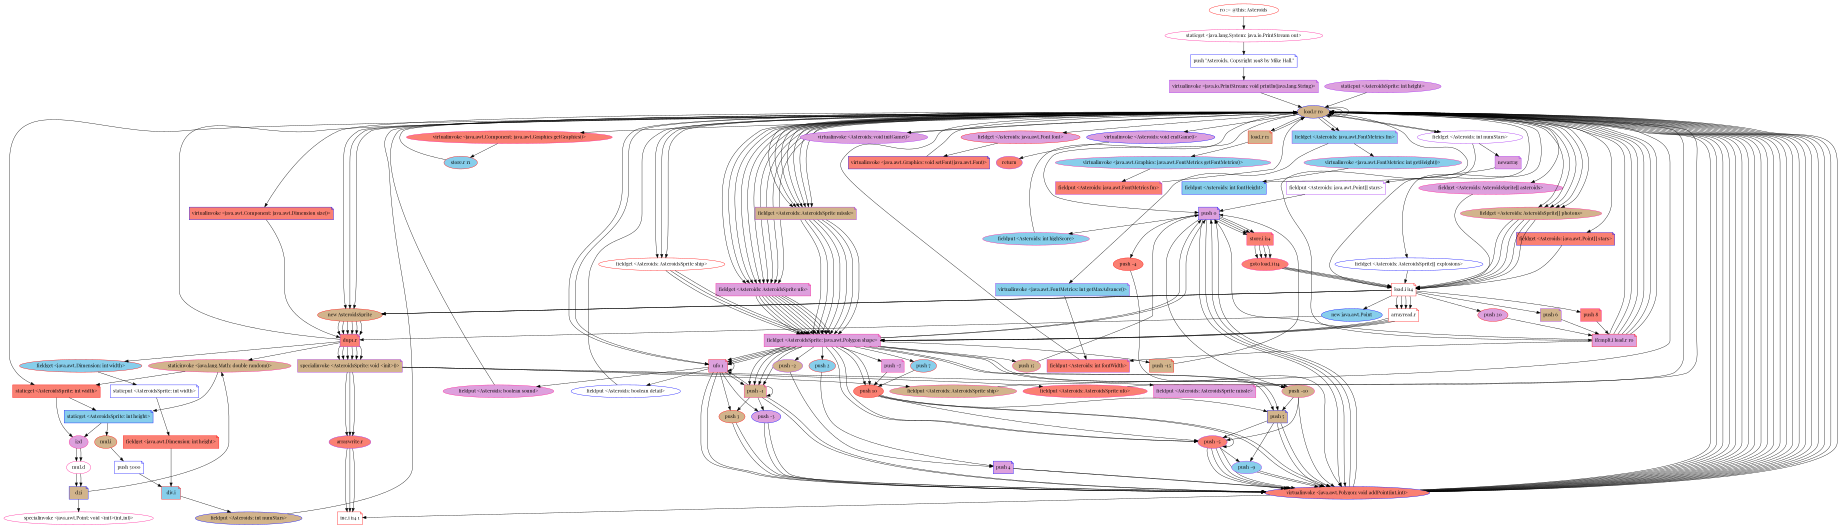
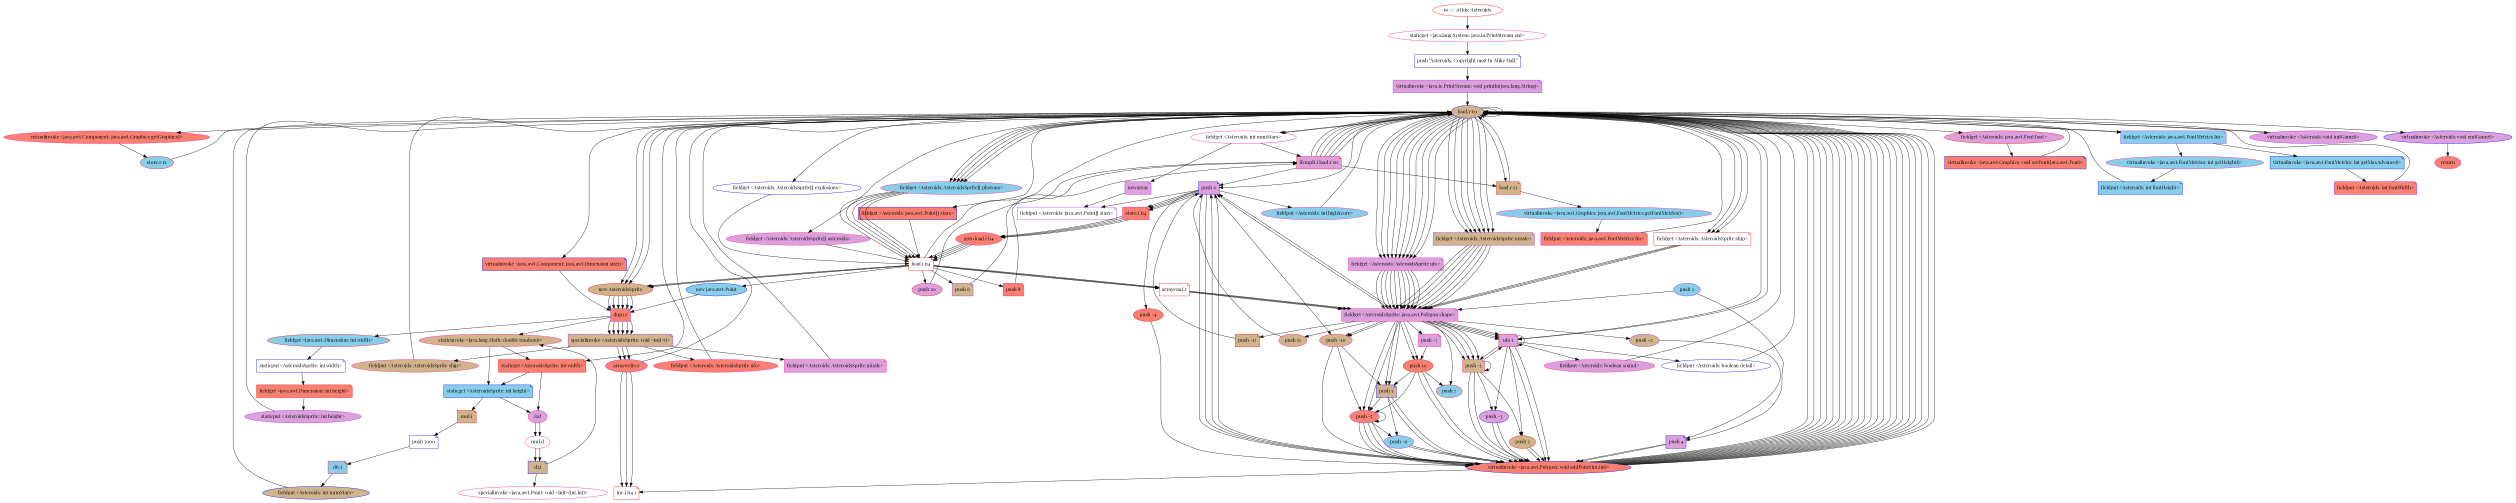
edge "dup1.r" -> "load.r r0": now "arraywrite.r" -> "load.r r0"
node "fieldget <Asteroids: int numStars>": color purple -> deeppink
edge "fieldput <Asteroids: java.awt.Point[] stars>" -> "push 0": reversed
node "fieldget <Asteroids: AsteroidsSprite[] photons>": fillcolor tan -> skyblue
node "fieldget <Asteroids: AsteroidsSprite ship>": shape ellipse -> note
node "virtualinvoke <java.awt.FontMetrics: int getMaxAdvance()>": color purple -> blue
edge "ifcmplt.i load.r r0" -> "fieldput <Asteroids: int fontWidth>": now "ifcmplt.i load.r r0" -> "load.r r1"
edge "fieldget <AsteroidsSprite: java.awt.Polygon shape>" -> "push 2": reversed
node "push 2": color red -> purple
edge "push 7" -> "push 10": reversed
node "mul.i": shape ellipse -> note
edge "fieldget <java.awt.Dimension: int height>" -> "div.i": now "fieldget <java.awt.Dimension: int height>" -> "staticput <AsteroidsSprite: int height>"
